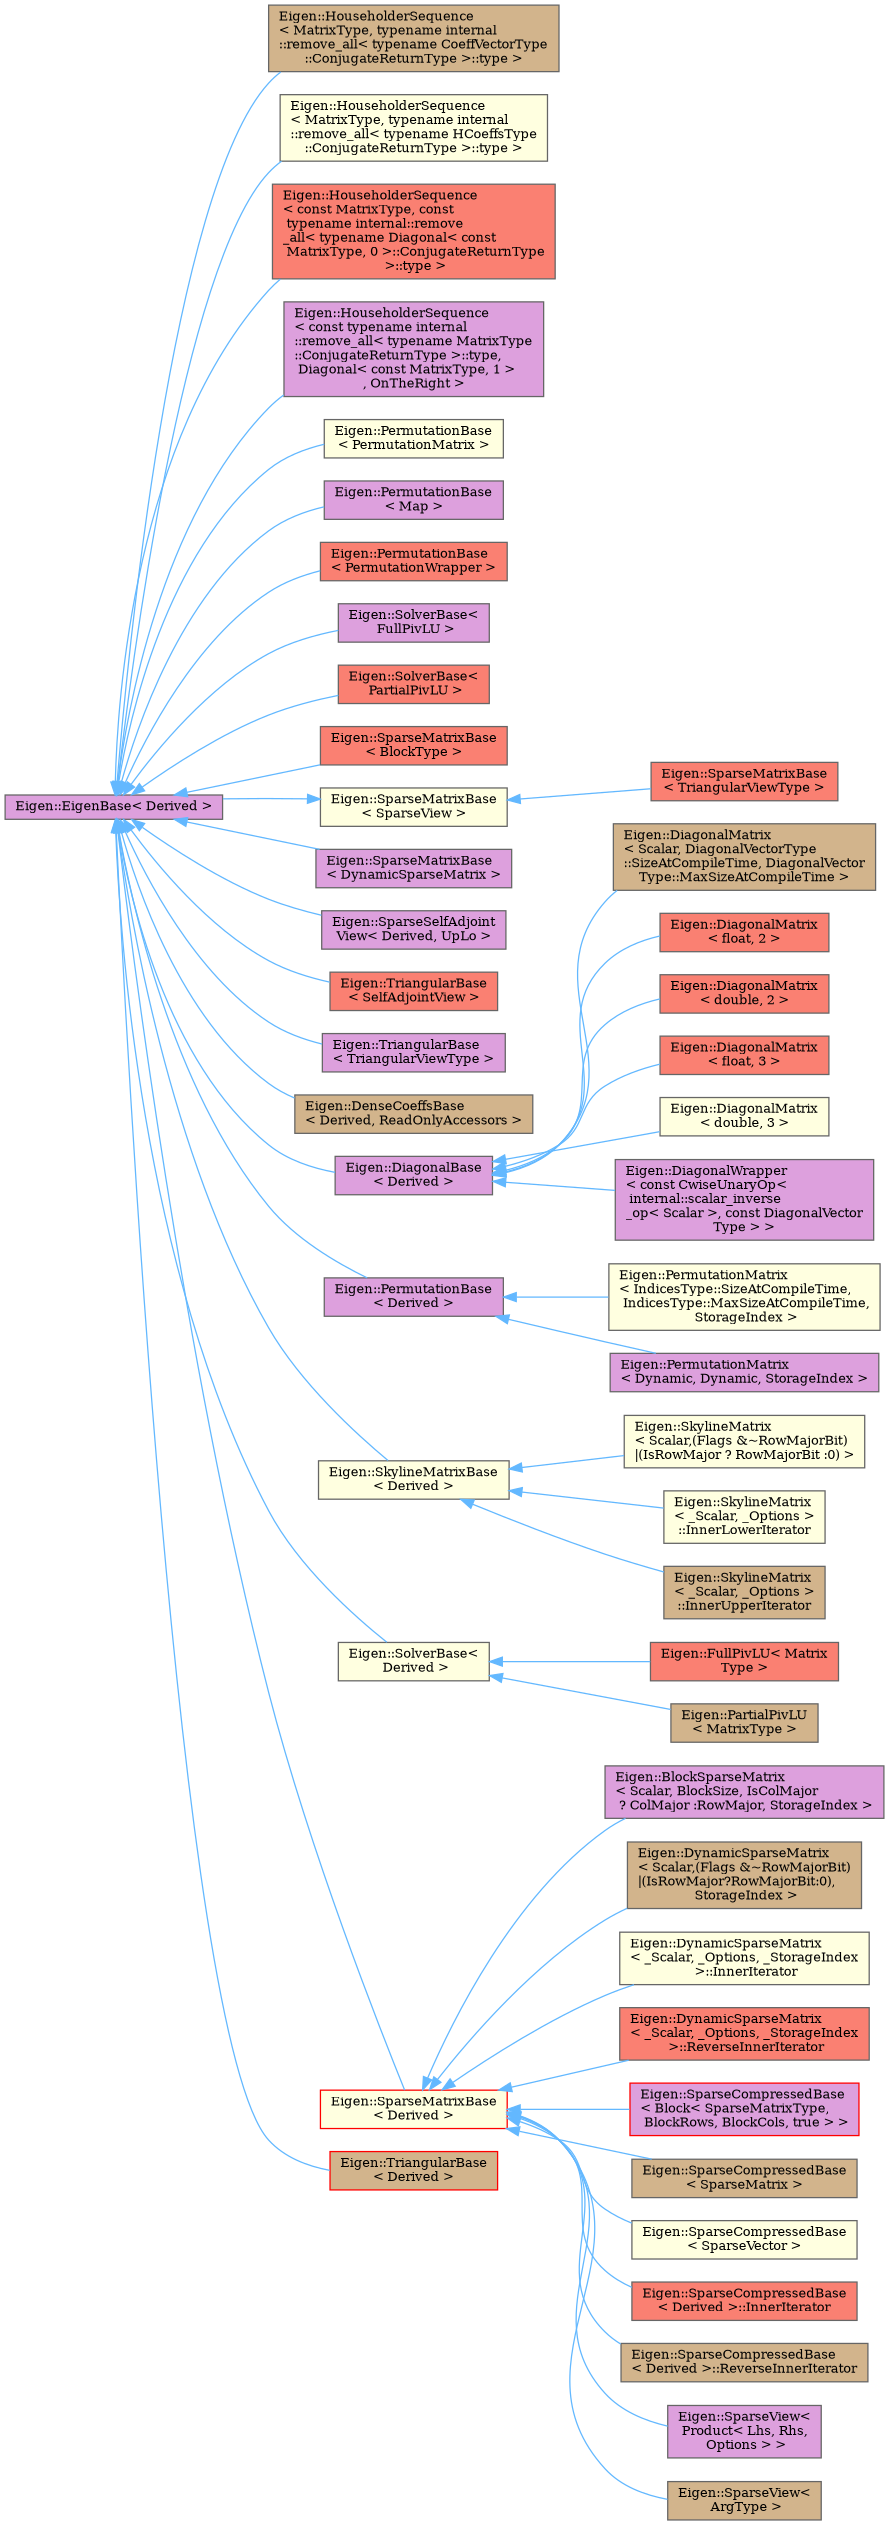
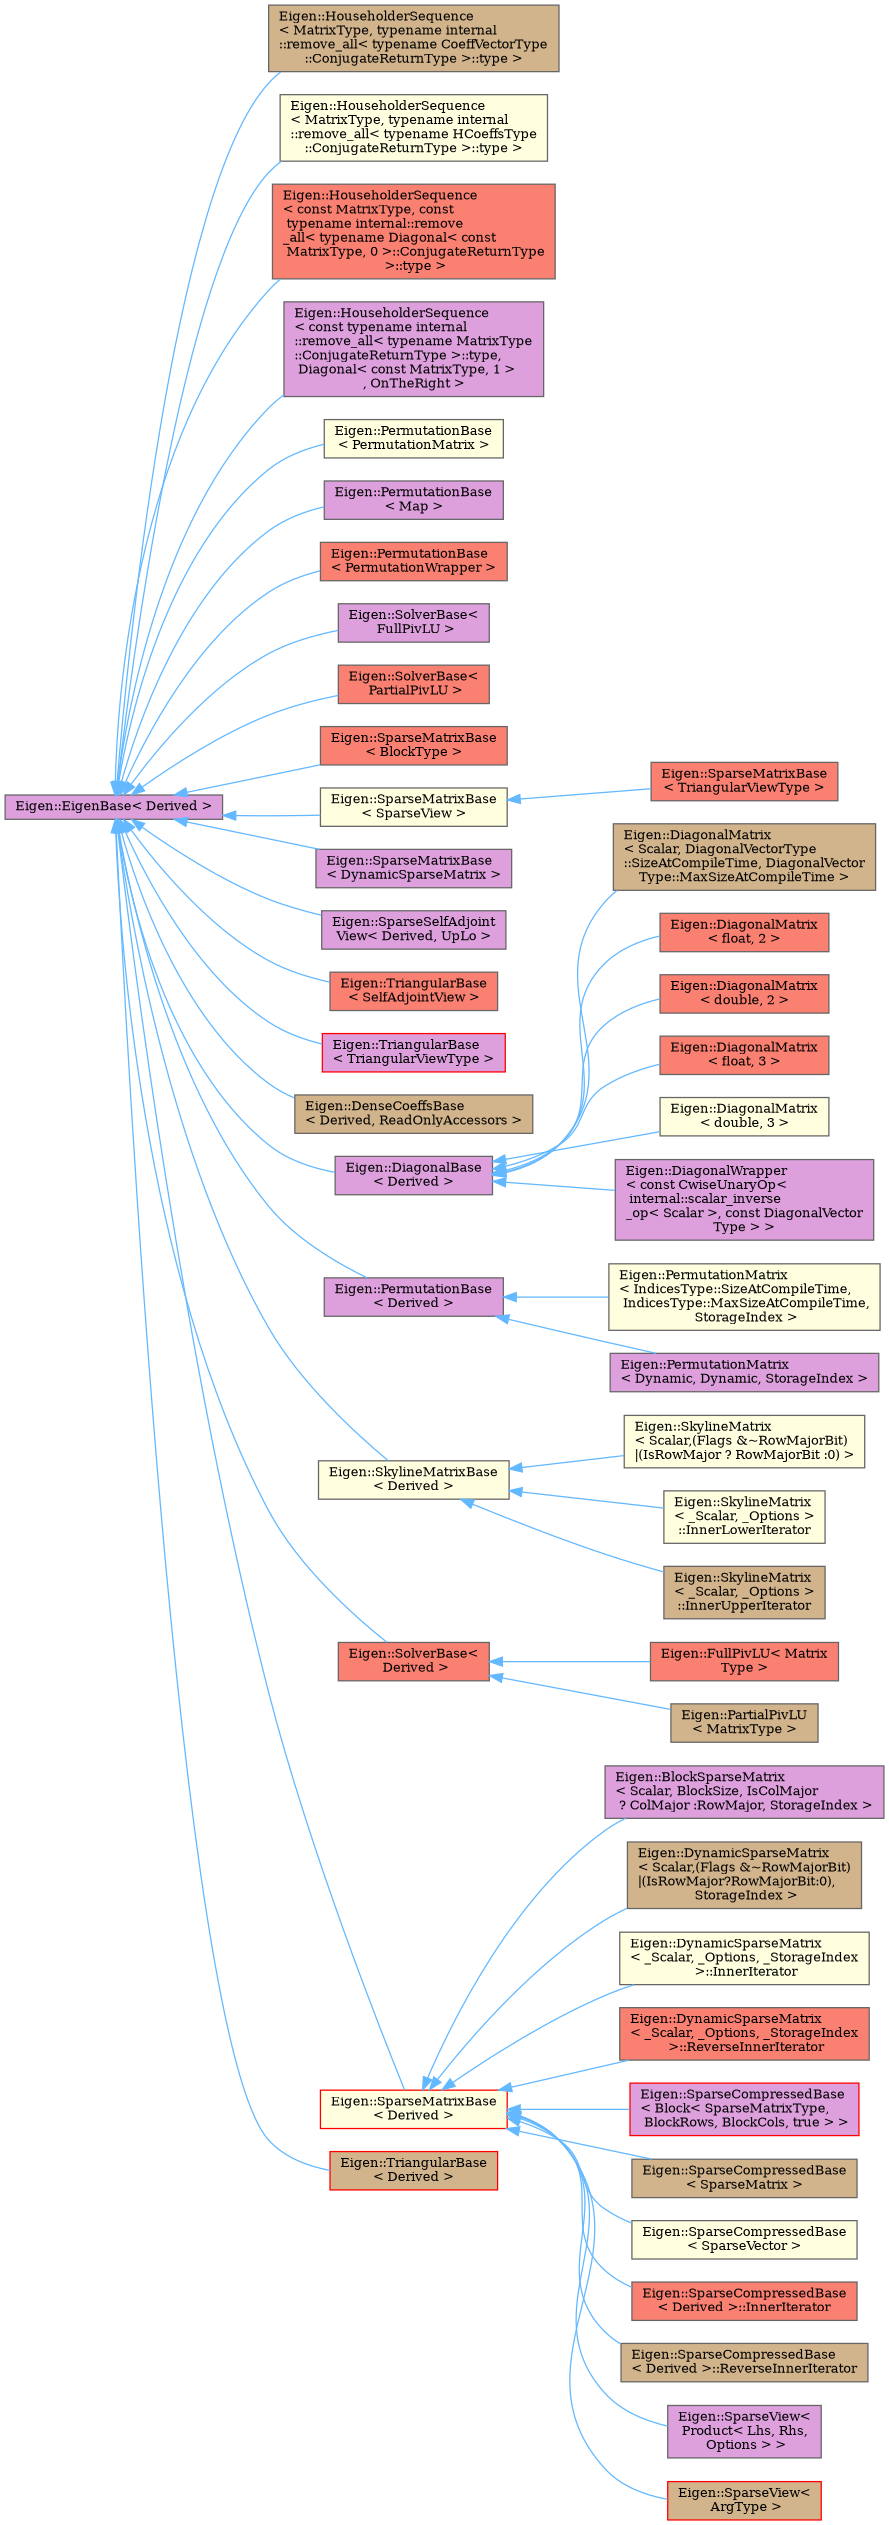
edge "Eigen::EigenBase< Derived >" -> "Eigen::SparseMatrixBase < SparseView >": reversed
node "Eigen::TriangularBase < TriangularViewType >": color gray40 -> red
node "Eigen::SolverBase< Derived >": fillcolor lightyellow -> salmon
node "Eigen::SparseView< ArgType >": color gray40 -> red
